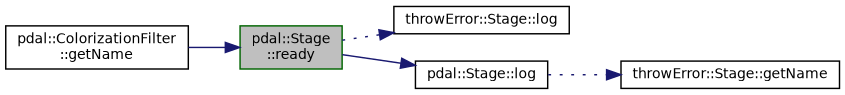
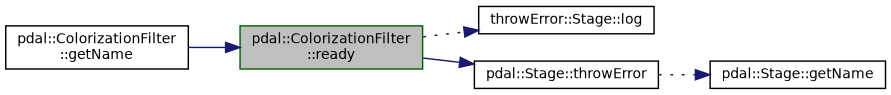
node "pdal::Stage ::ready": label "pdal::Stage ::ready" -> "pdal::ColorizationFilter ::ready"
node "pdal::Stage::log": label "pdal::Stage::log" -> "pdal::Stage::throwError"
node "throwError::Stage::getName": label "throwError::Stage::getName" -> "pdal::Stage::getName"
